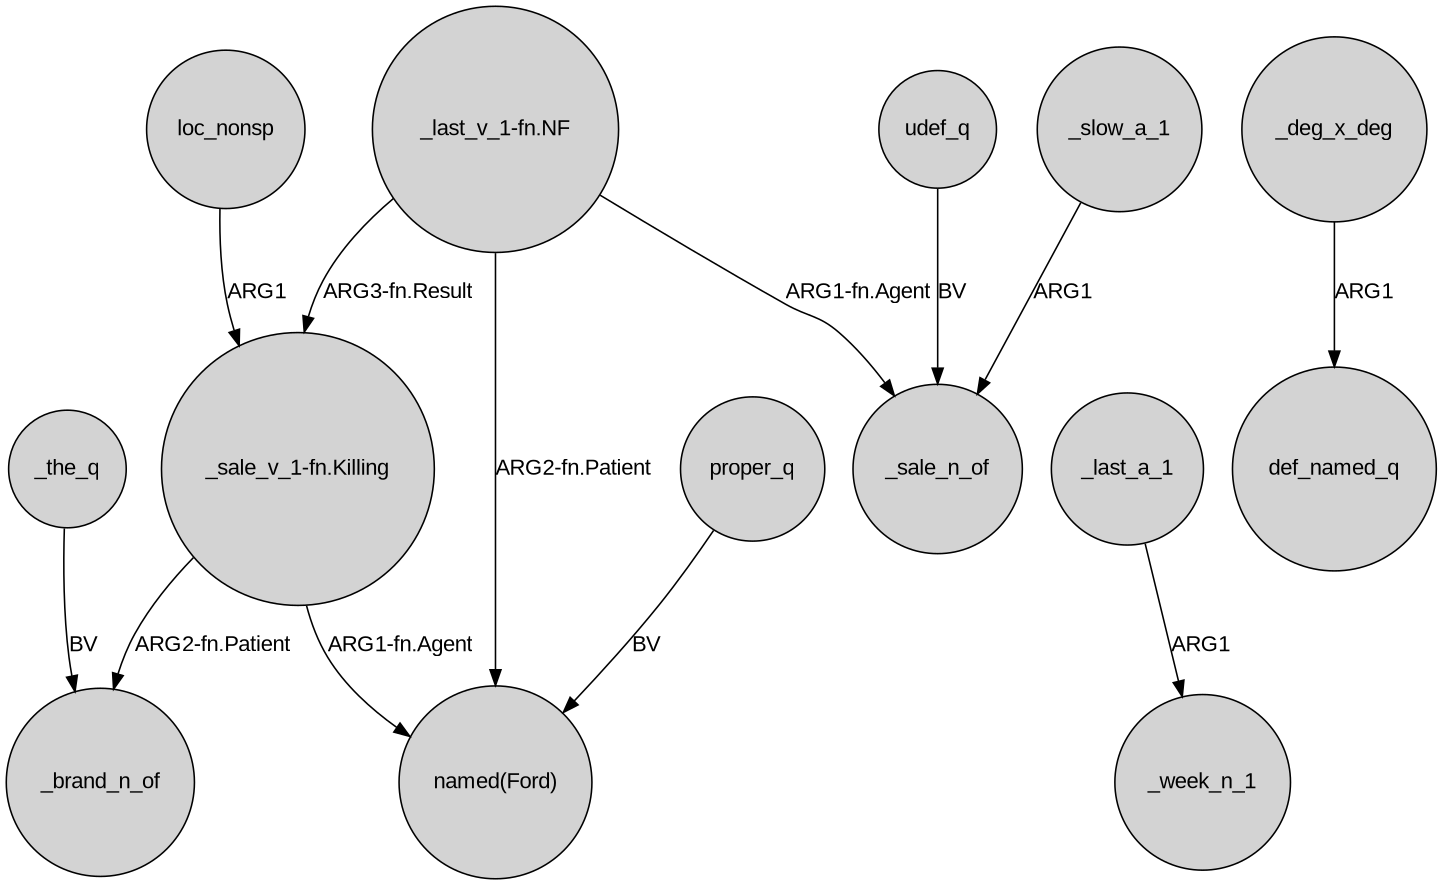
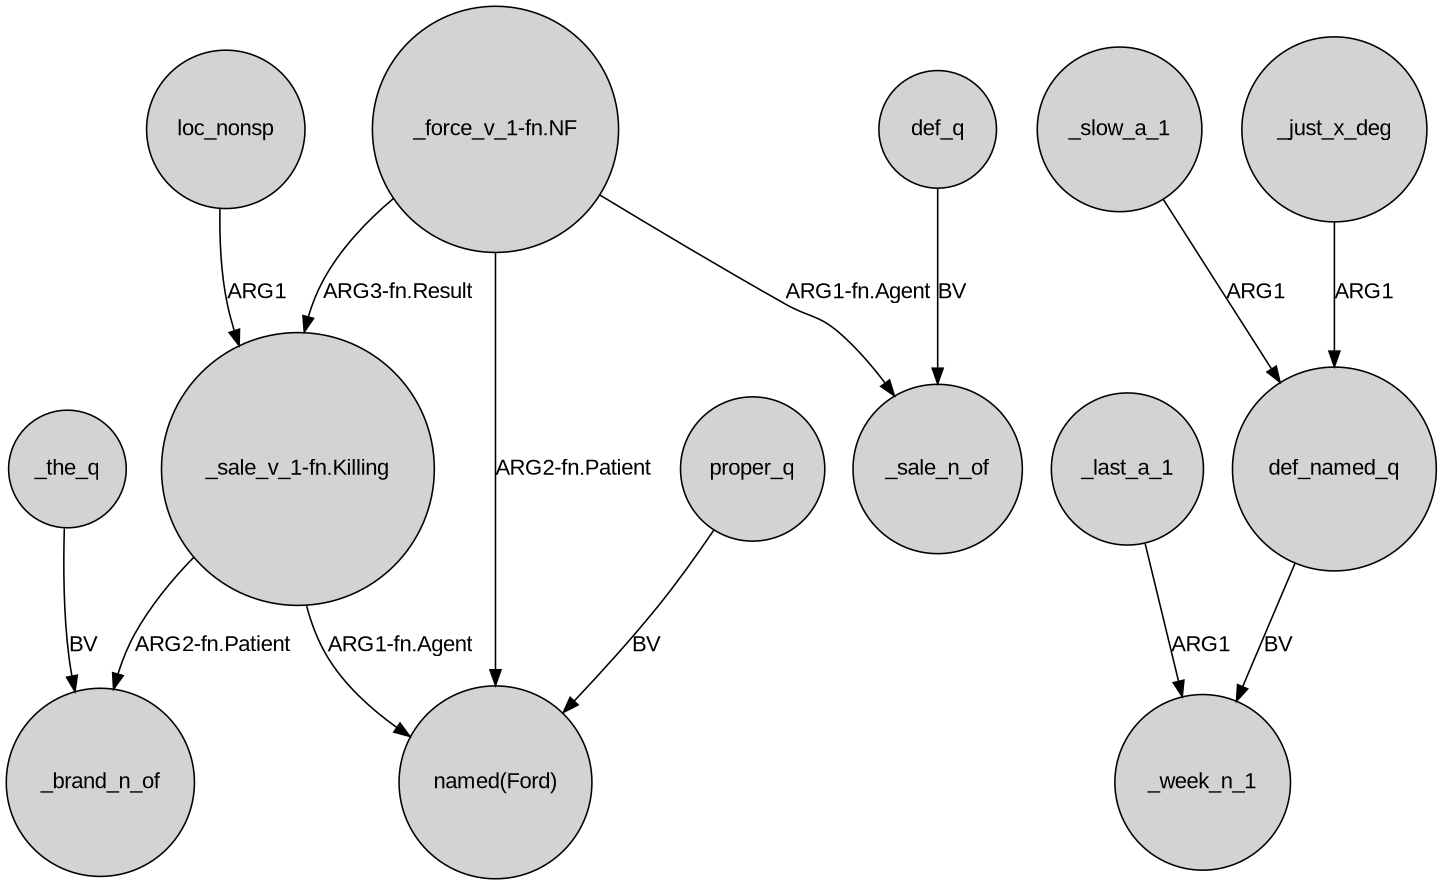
node "_last_v_1-fn.NF": label "_last_v_1-fn.NF" -> "_force_v_1-fn.NF"
node "udef_q": label "udef_q" -> "def_q"
node "_deg_x_deg": label "_deg_x_deg" -> "_just_x_deg"
edge "_slow_a_1" -> "_sale_n_of": now "_slow_a_1" -> "def_named_q"
edge "def_named_q" -> "_week_n_1": added, label "BV"
